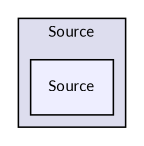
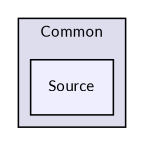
cluster "Source": label "Source" -> "Common"
